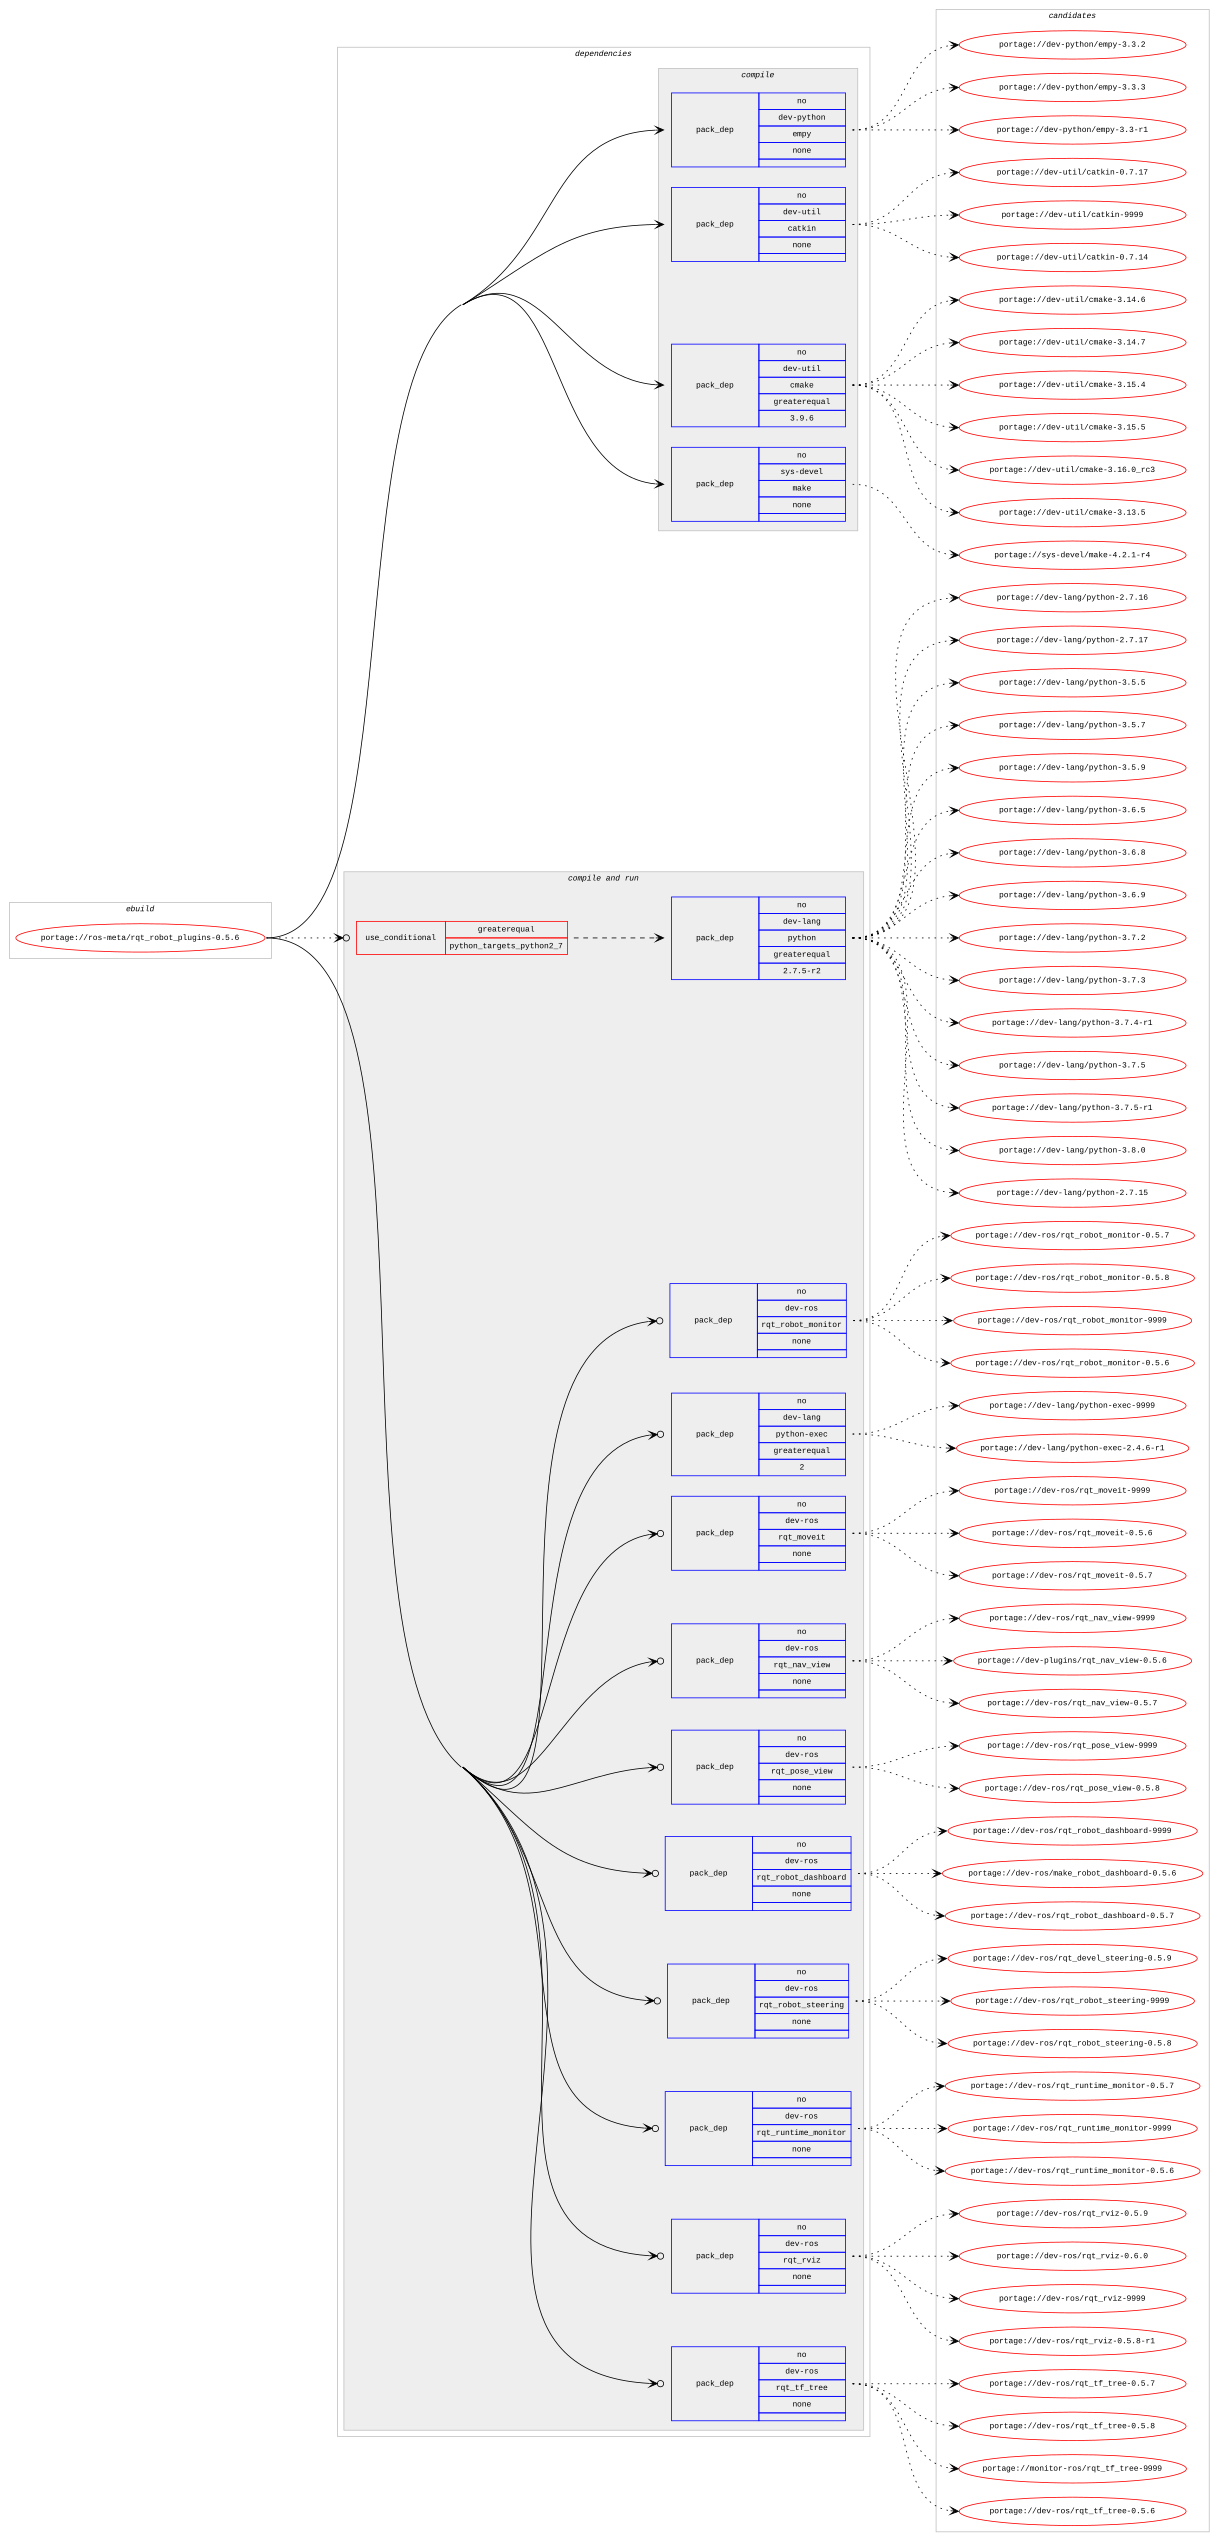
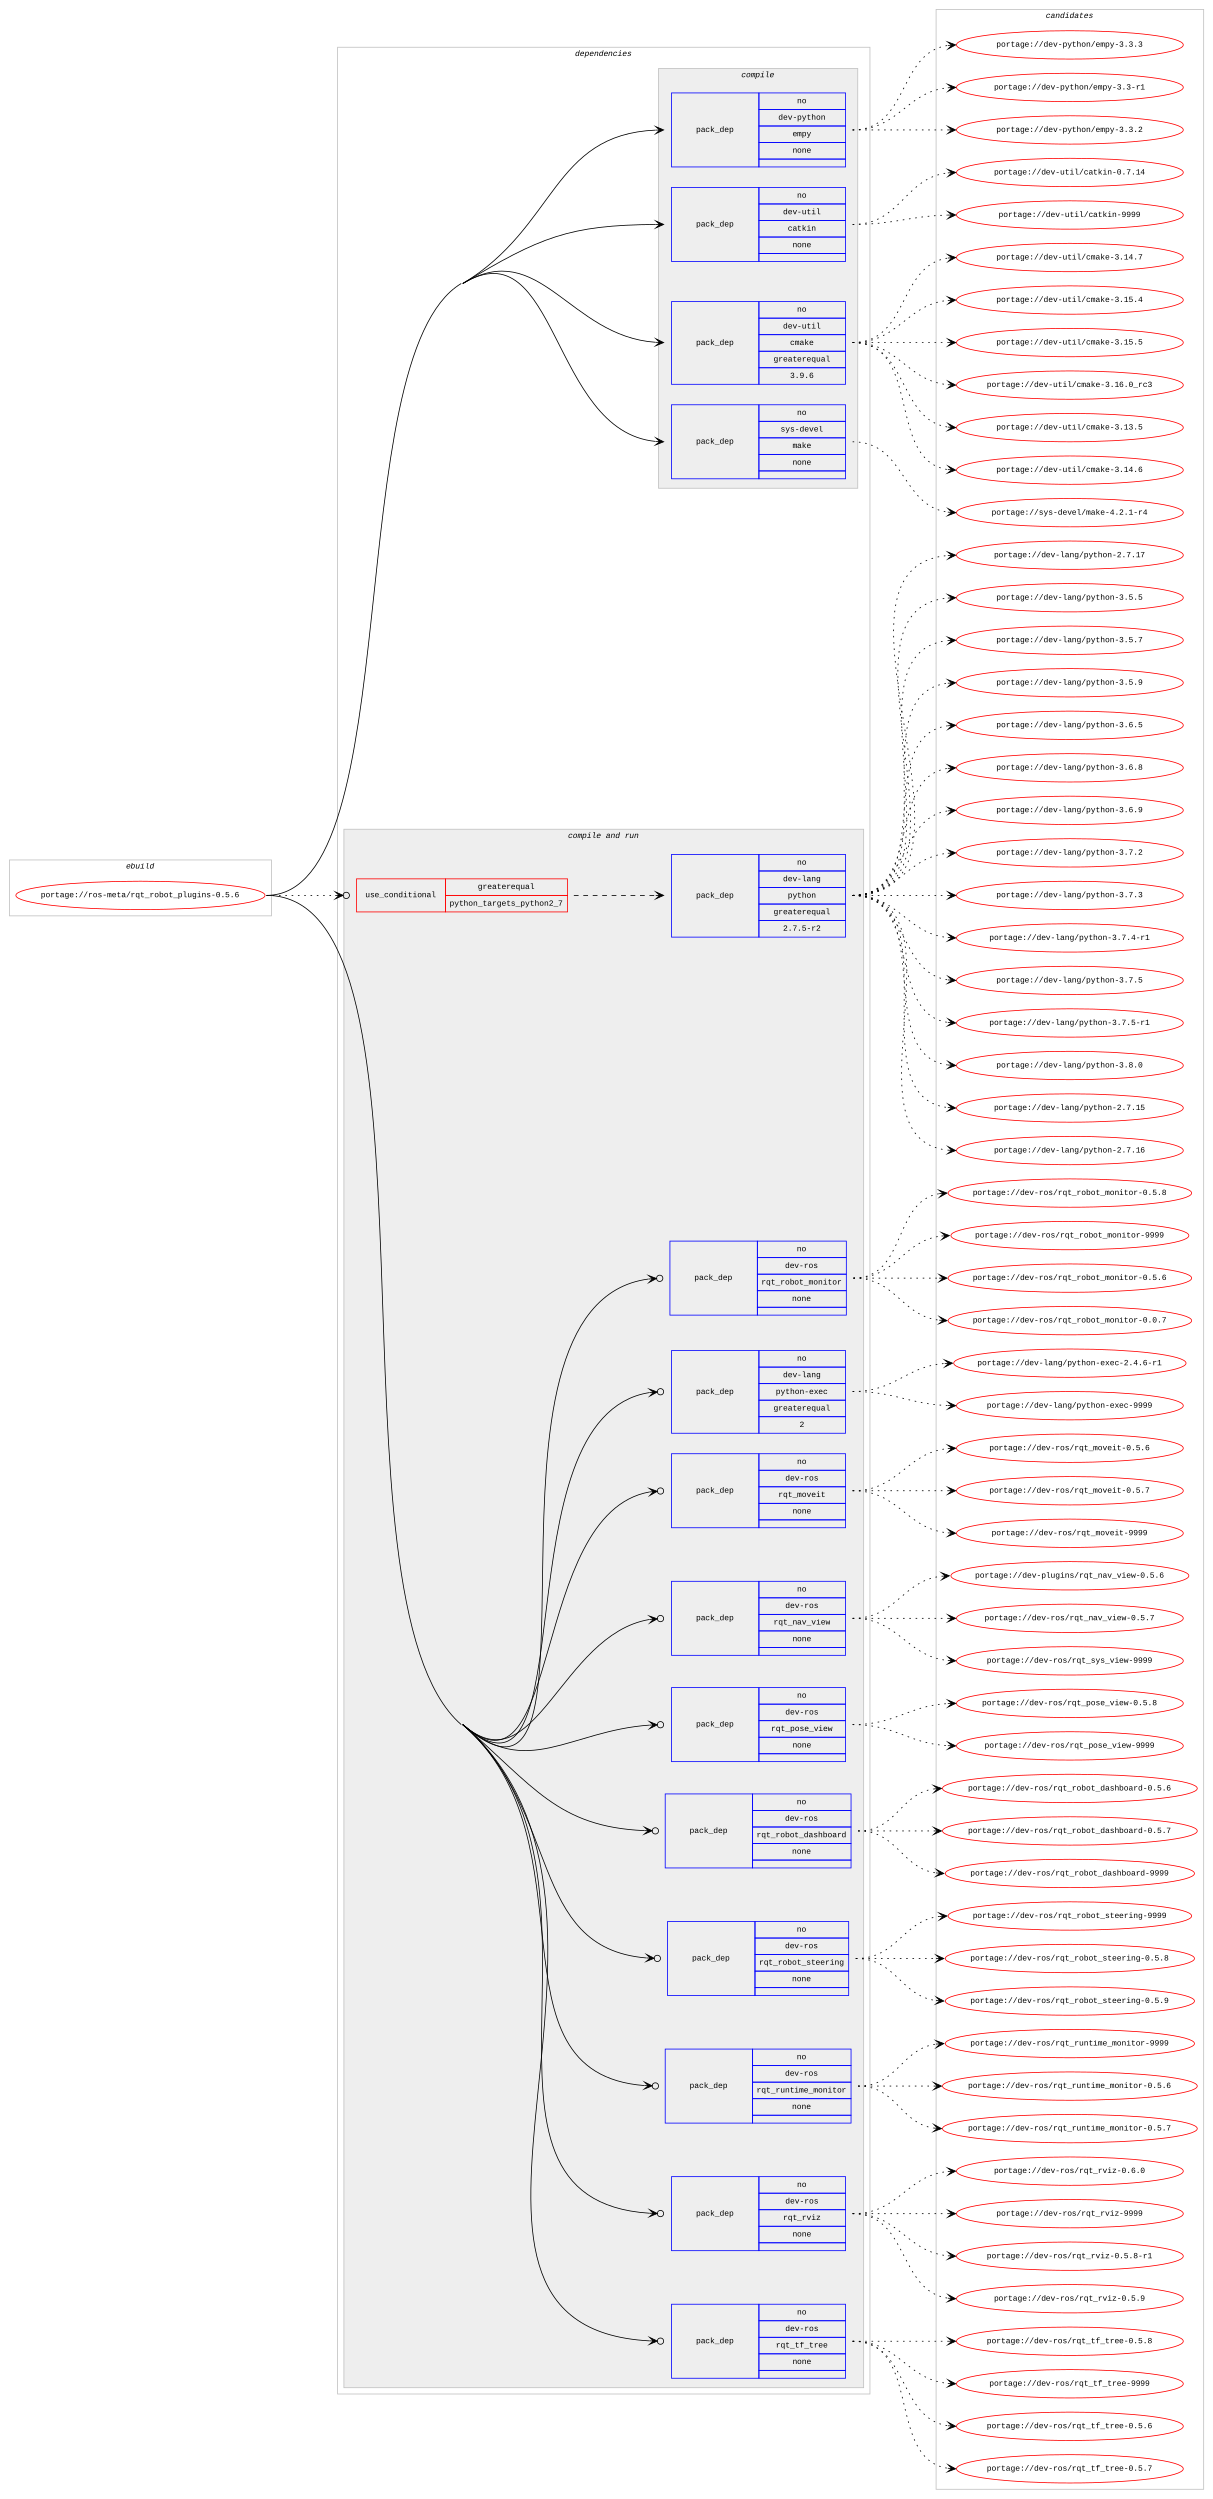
node "portage://dev-util/catkin-0.7.17": removed
node "portage://dev-ros/rqt_robot_monitor-0.5.7": label "portage://dev-ros/rqt_robot_monitor-0.5.7" -> "portage://dev-ros/rqt_robot_monitor-0.0.7"
node "portage://dev-ros/rqt_nav_view-9999": label "portage://dev-ros/rqt_nav_view-9999" -> "portage://dev-ros/rqt_sys_view-9999"
node "portage://dev-ros/make_robot_dashboard-0.5.6": label "portage://dev-ros/make_robot_dashboard-0.5.6" -> "portage://dev-ros/rqt_robot_dashboard-0.5.6"
node "portage://dev-ros/rqt_devel_steering-0.5.9": label "portage://dev-ros/rqt_devel_steering-0.5.9" -> "portage://dev-ros/rqt_robot_steering-0.5.9"
node "portage://monitor-ros/rqt_tf_tree-9999": label "portage://monitor-ros/rqt_tf_tree-9999" -> "portage://dev-ros/rqt_tf_tree-9999"
